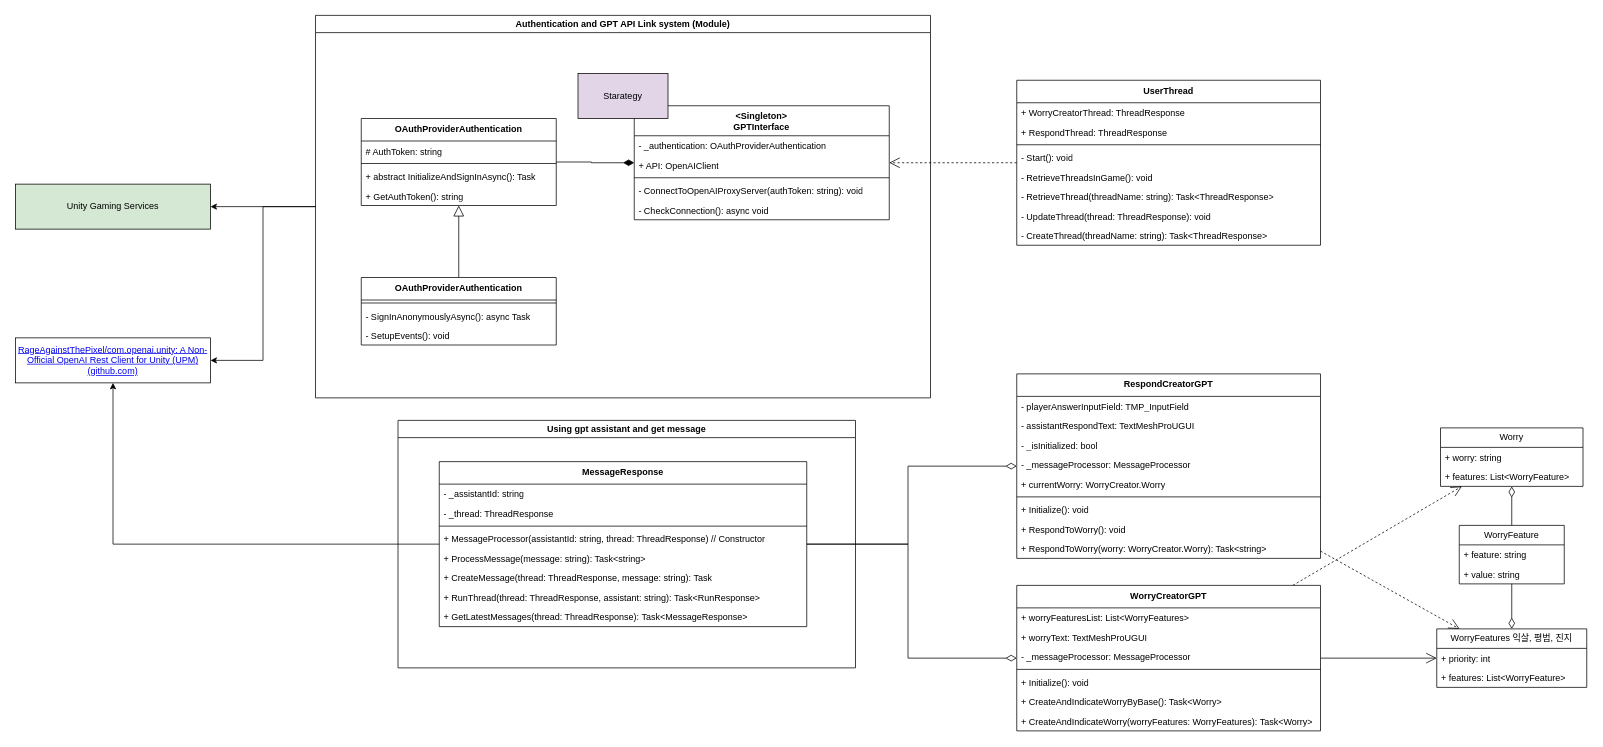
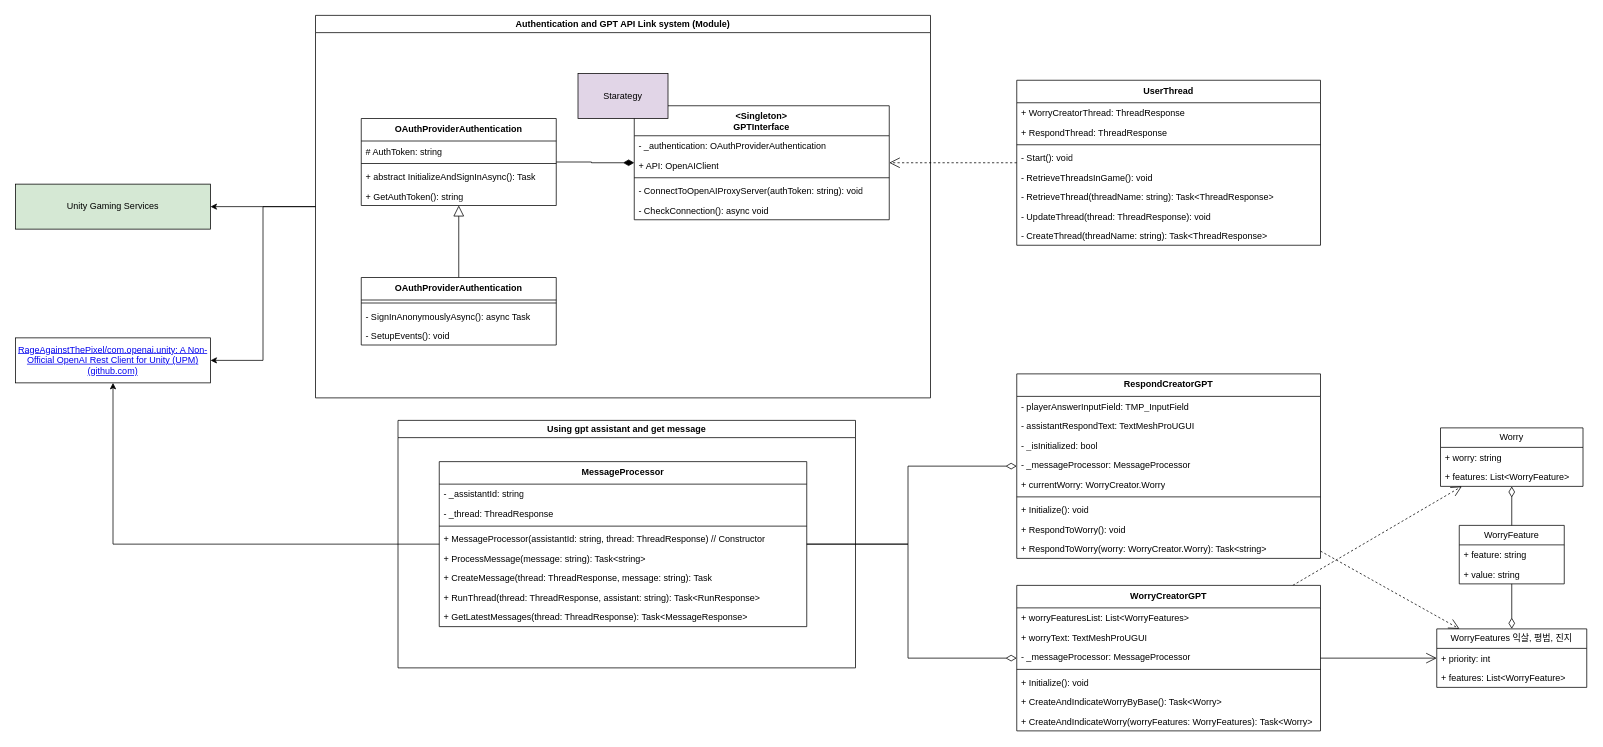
node "MessageResponse": label "MessageResponse" -> "MessageProcessor"
